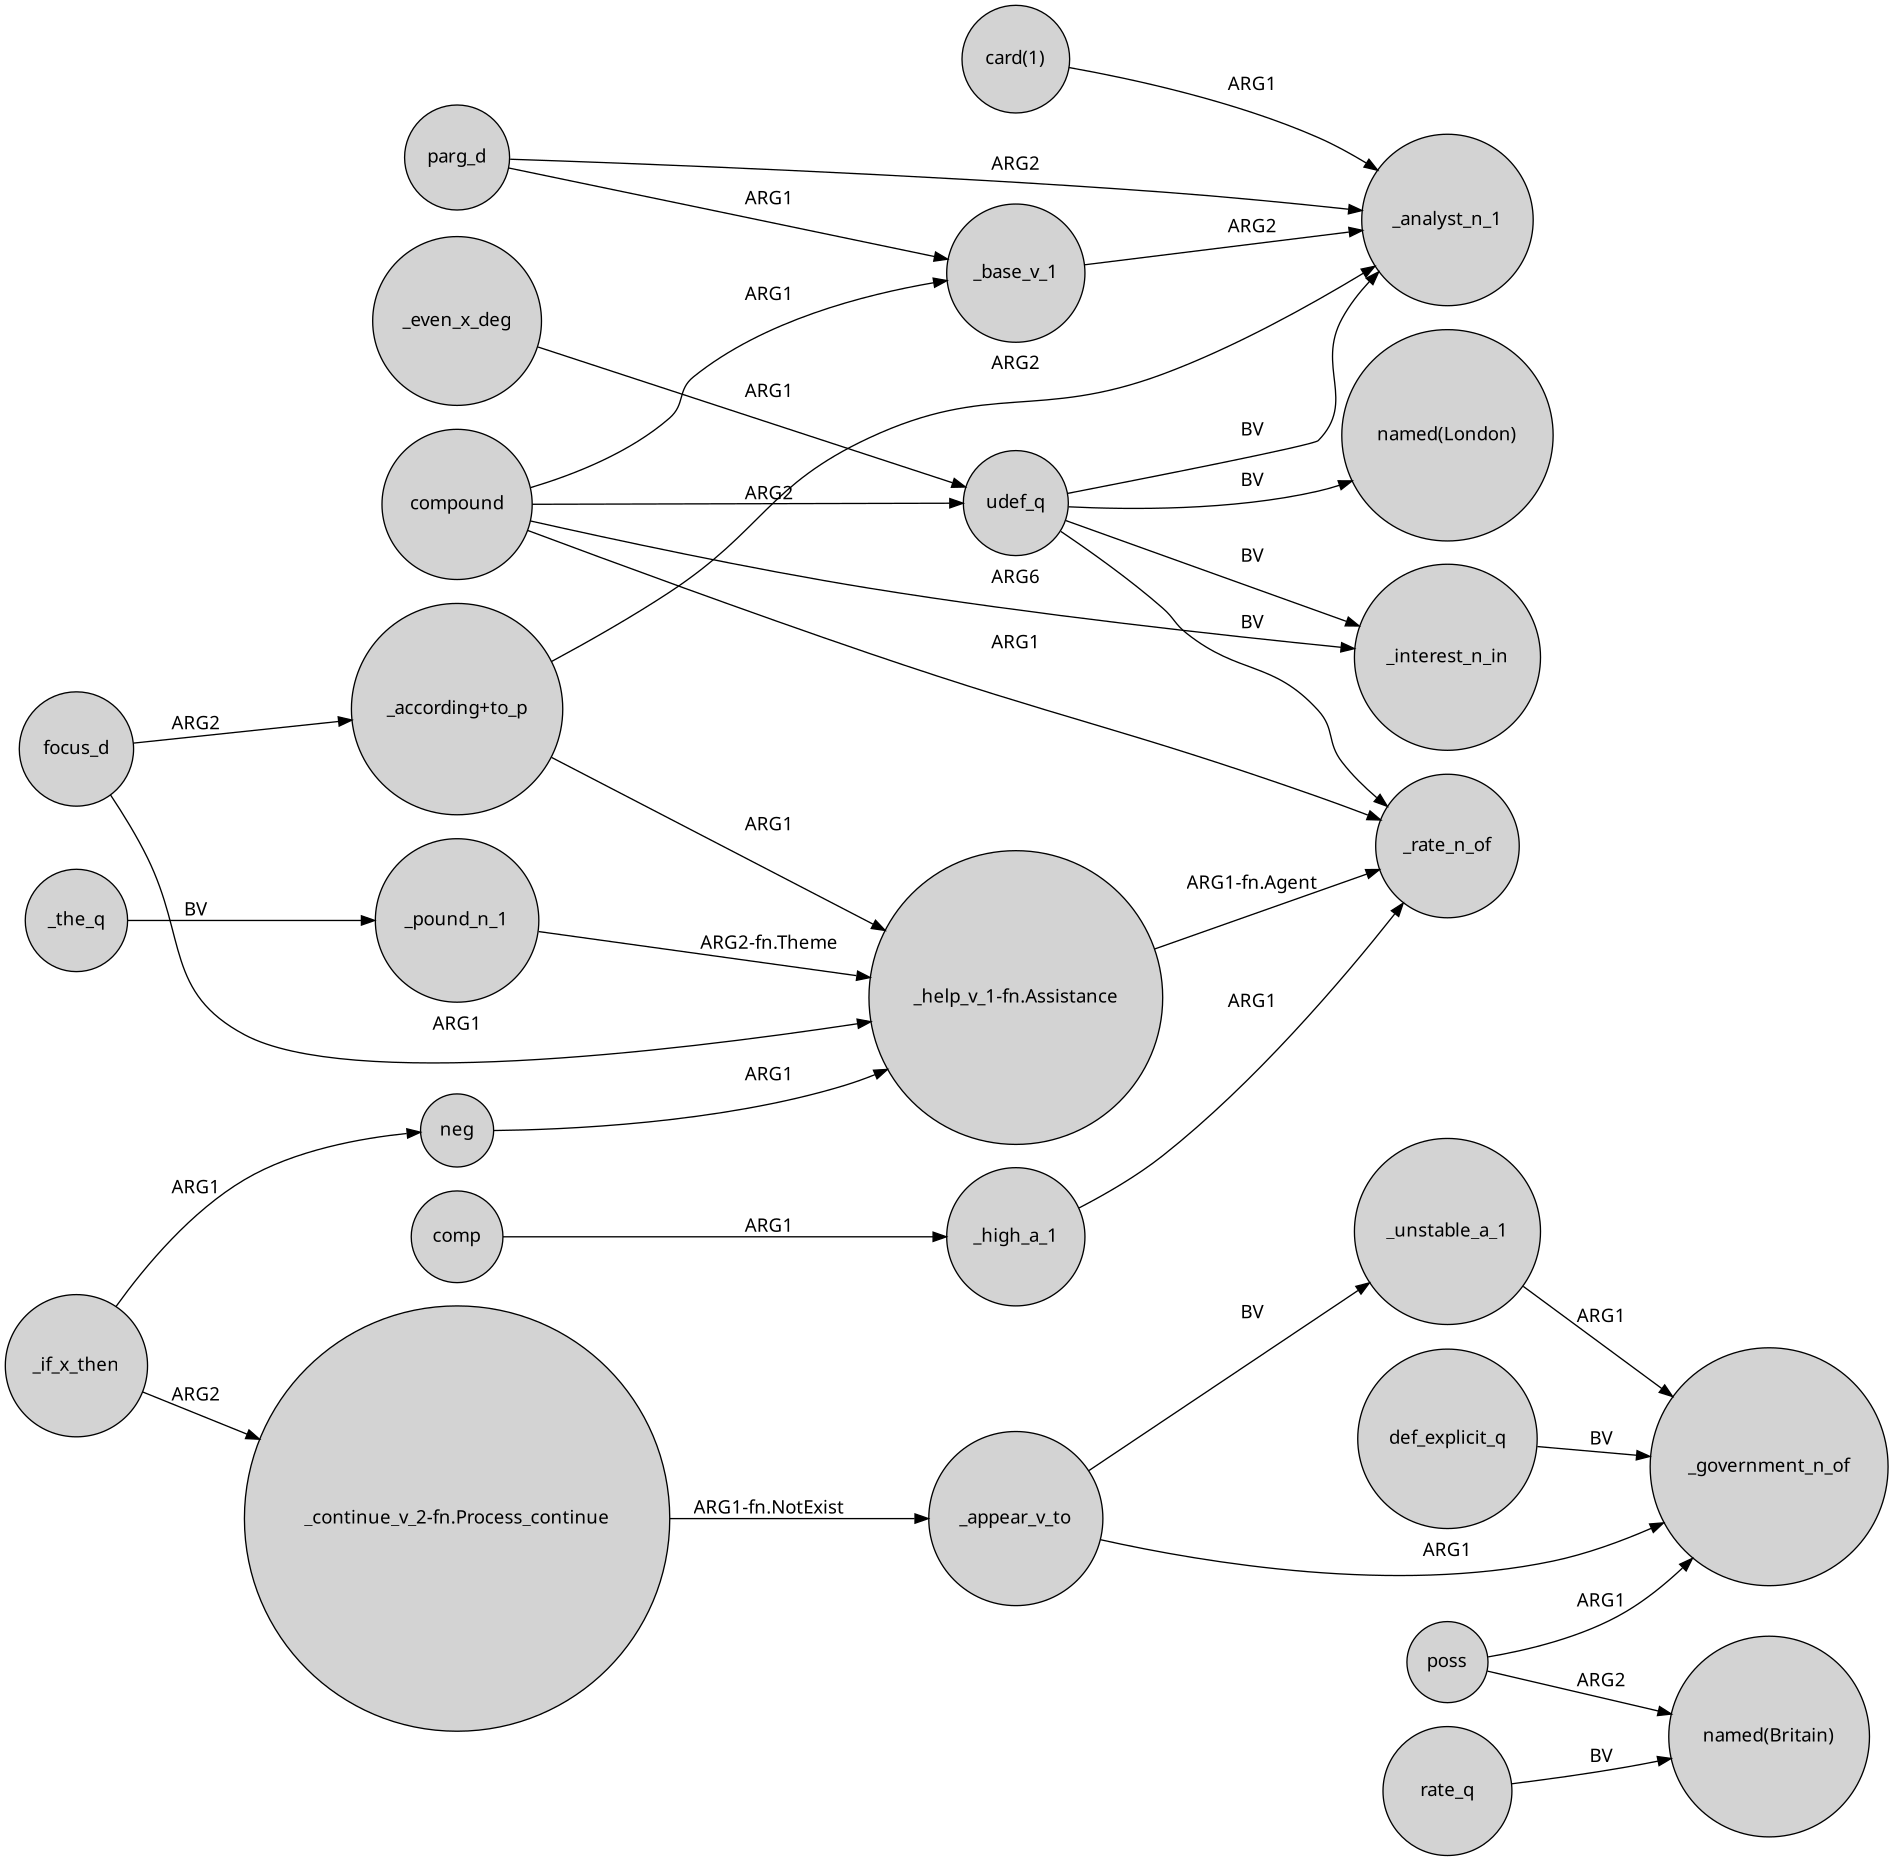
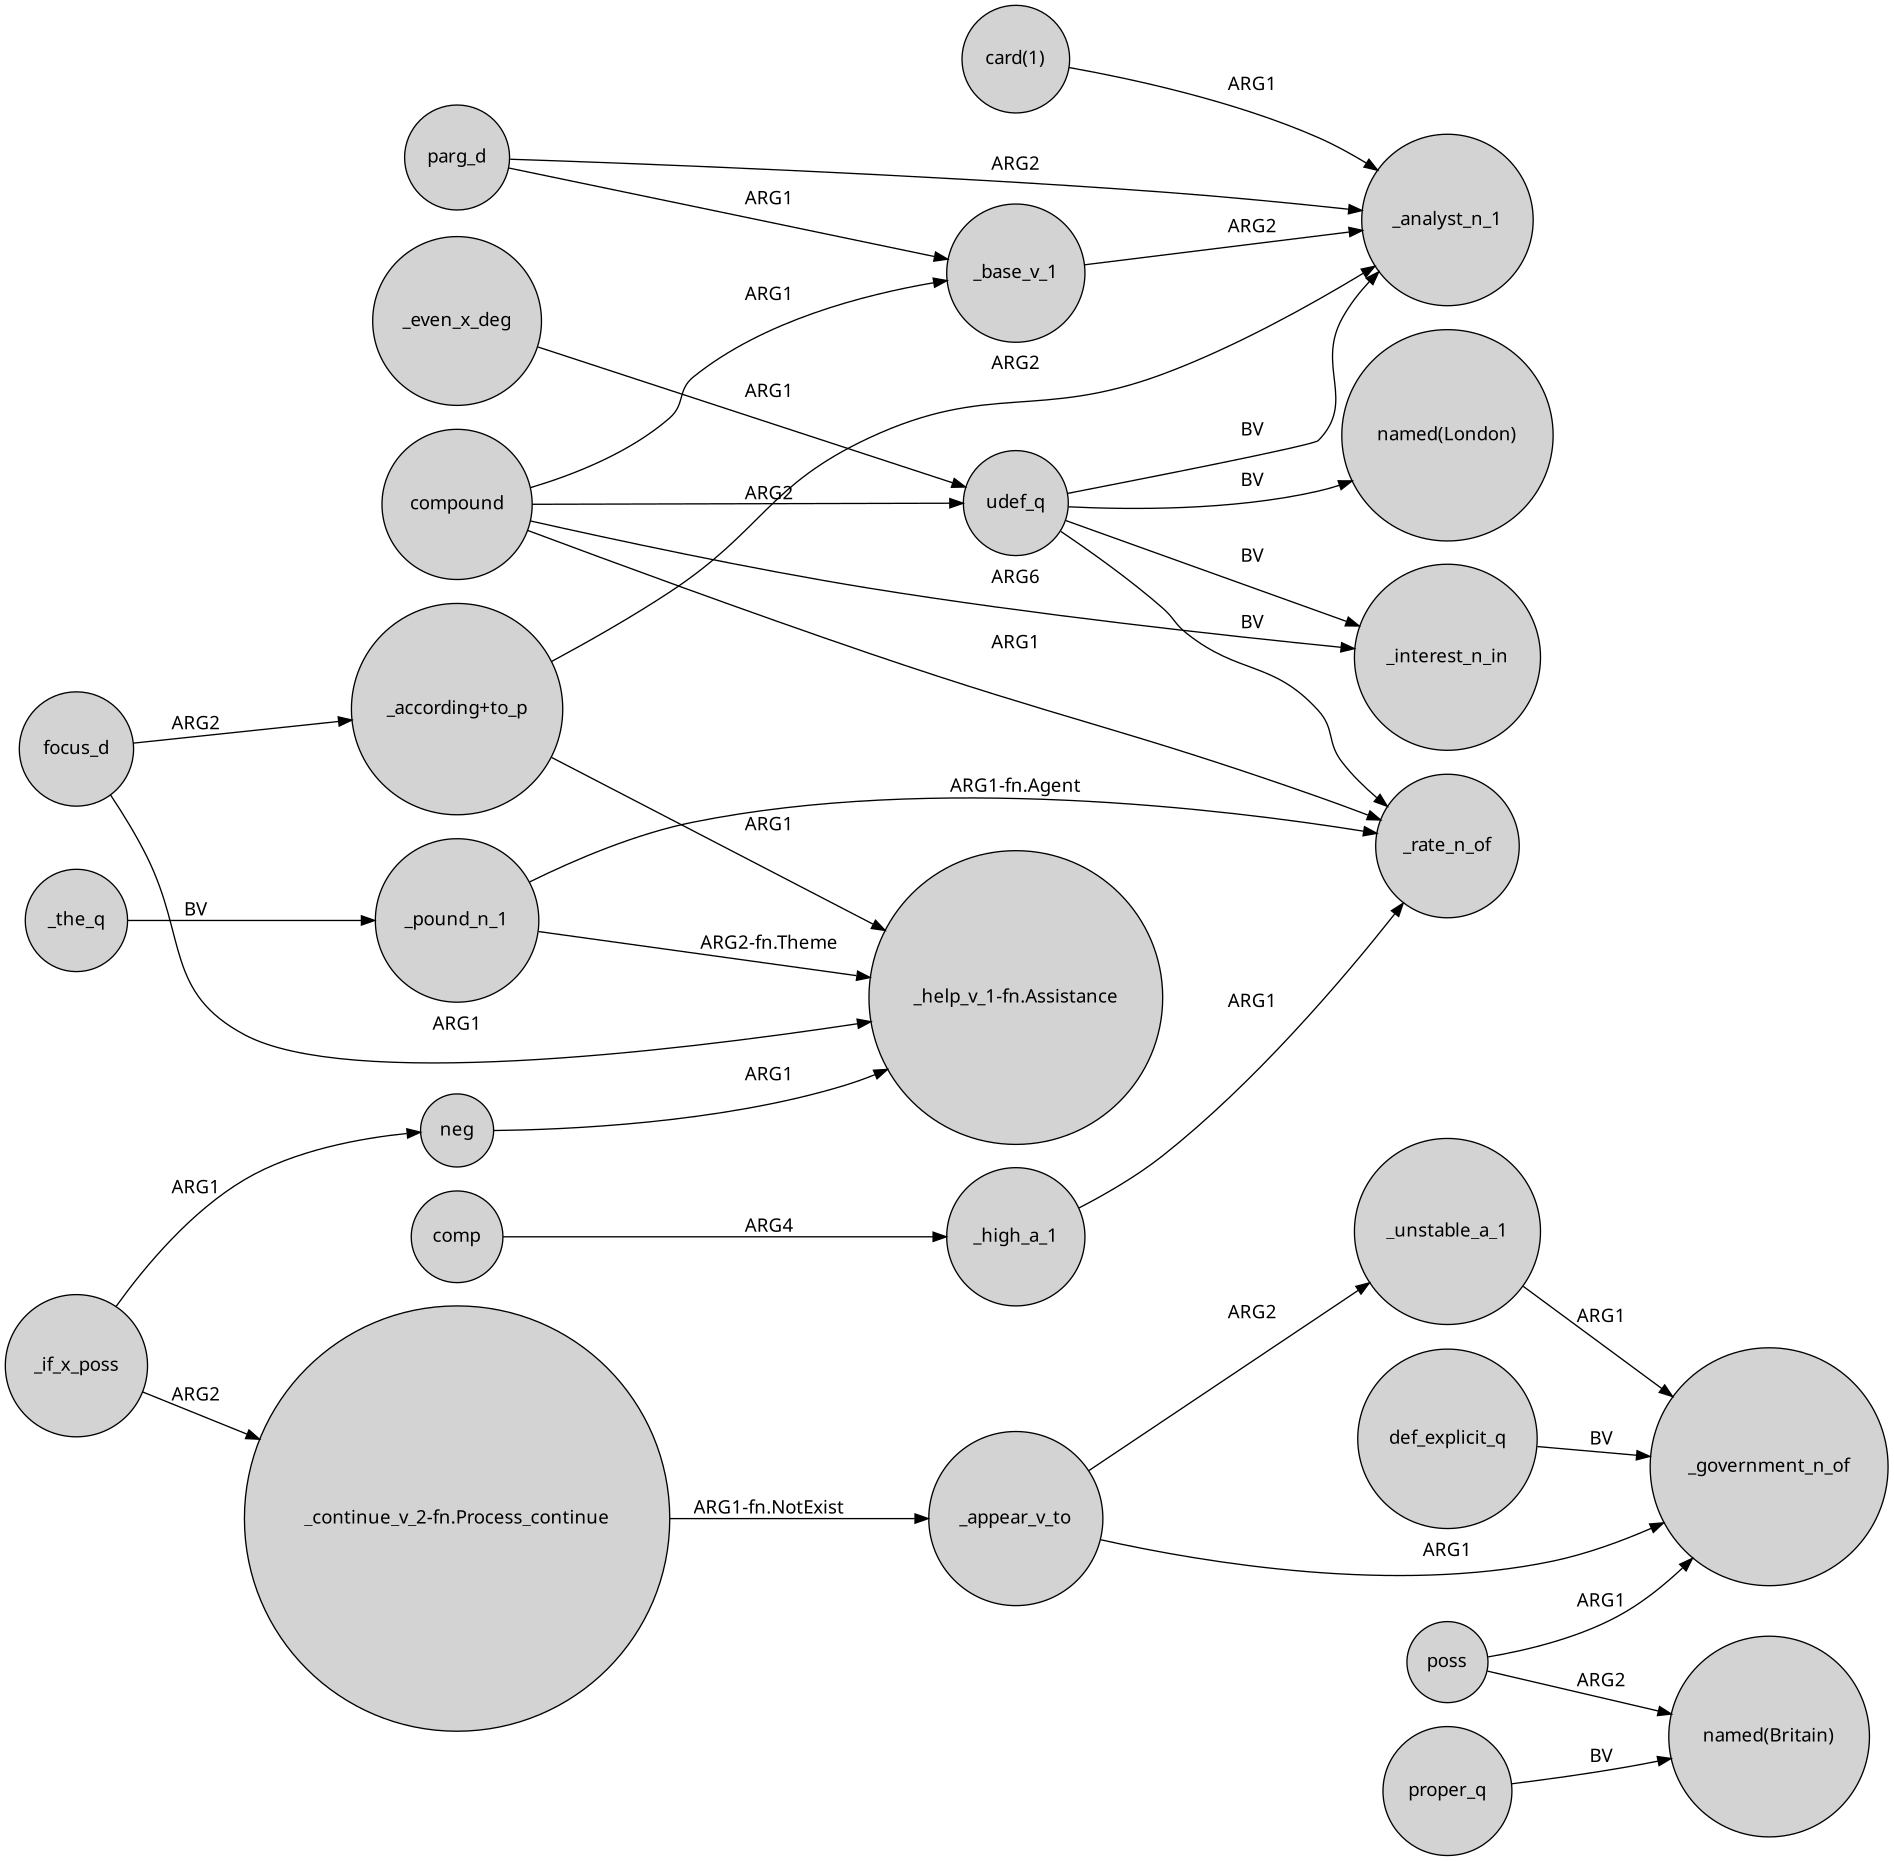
edge "_help_v_1-fn.Assistance" -> "_rate_n_of": now "_pound_n_1" -> "_rate_n_of"
edge "comp" -> "_high_a_1": label "ARG1" -> "ARG4"
edge "_appear_v_to" -> "_unstable_a_1": label "BV" -> "ARG2"
node "_if_x_then": label "_if_x_then" -> "_if_x_poss"
node "rate_q": label "rate_q" -> "proper_q"
